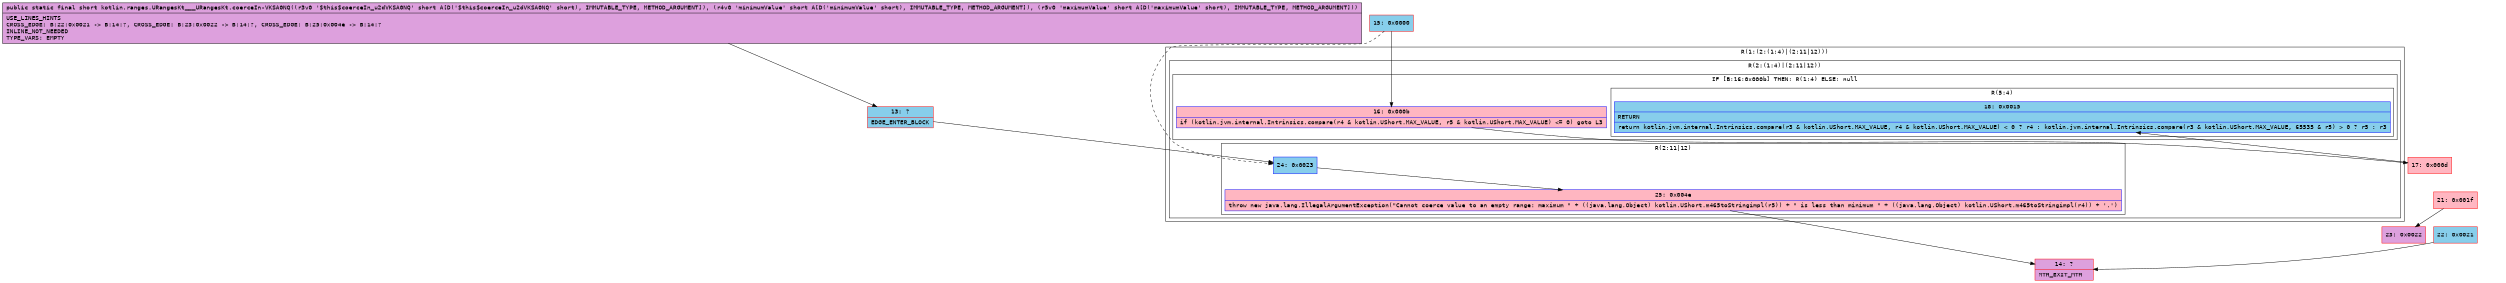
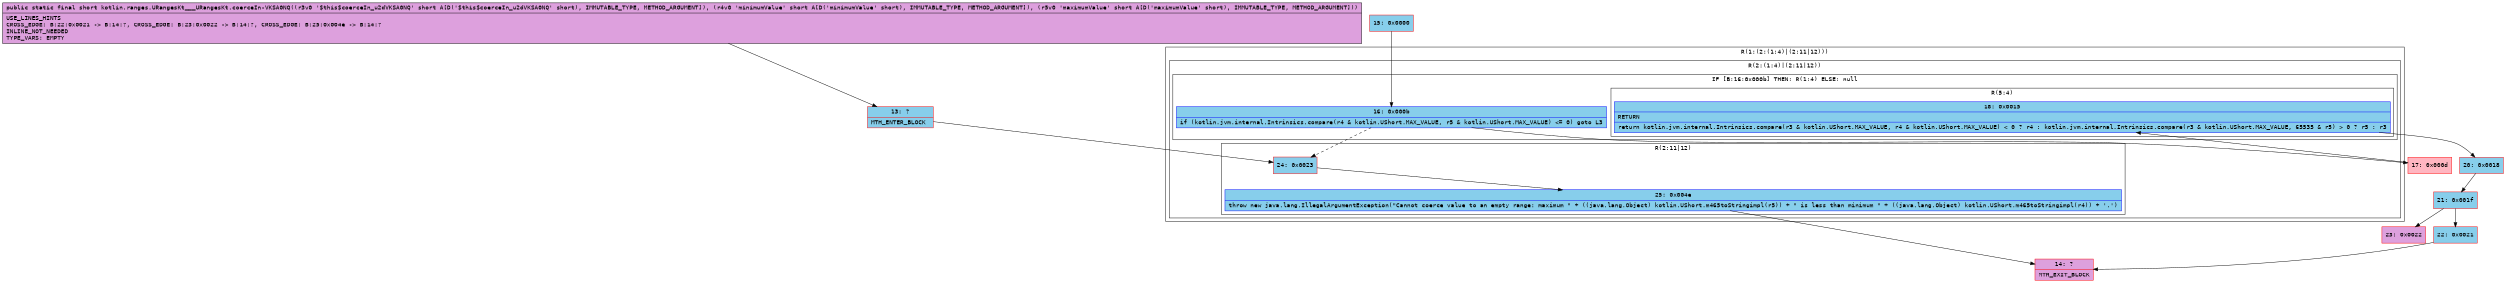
edge "15: 0x0000" -> "24: 0x0023": now "16: 0x000b" -> "24: 0x0023"
node "16: 0x000b": fillcolor lightpink -> skyblue
node "13: ?": text "EDGE_ENTER_BLOCK" -> "MTH_ENTER_BLOCK"
node "24: 0x0023": color blue -> red
node "20: 0x0018": added
node "25: 0x004e": fillcolor lightpink -> skyblue
node "21: 0x001f": fillcolor lightpink -> skyblue
edge "21: 0x001f" -> "22: 0x0021": added
node "14: ?": text "MTH_EXIT_MTH" -> "MTH_EXIT_BLOCK"
